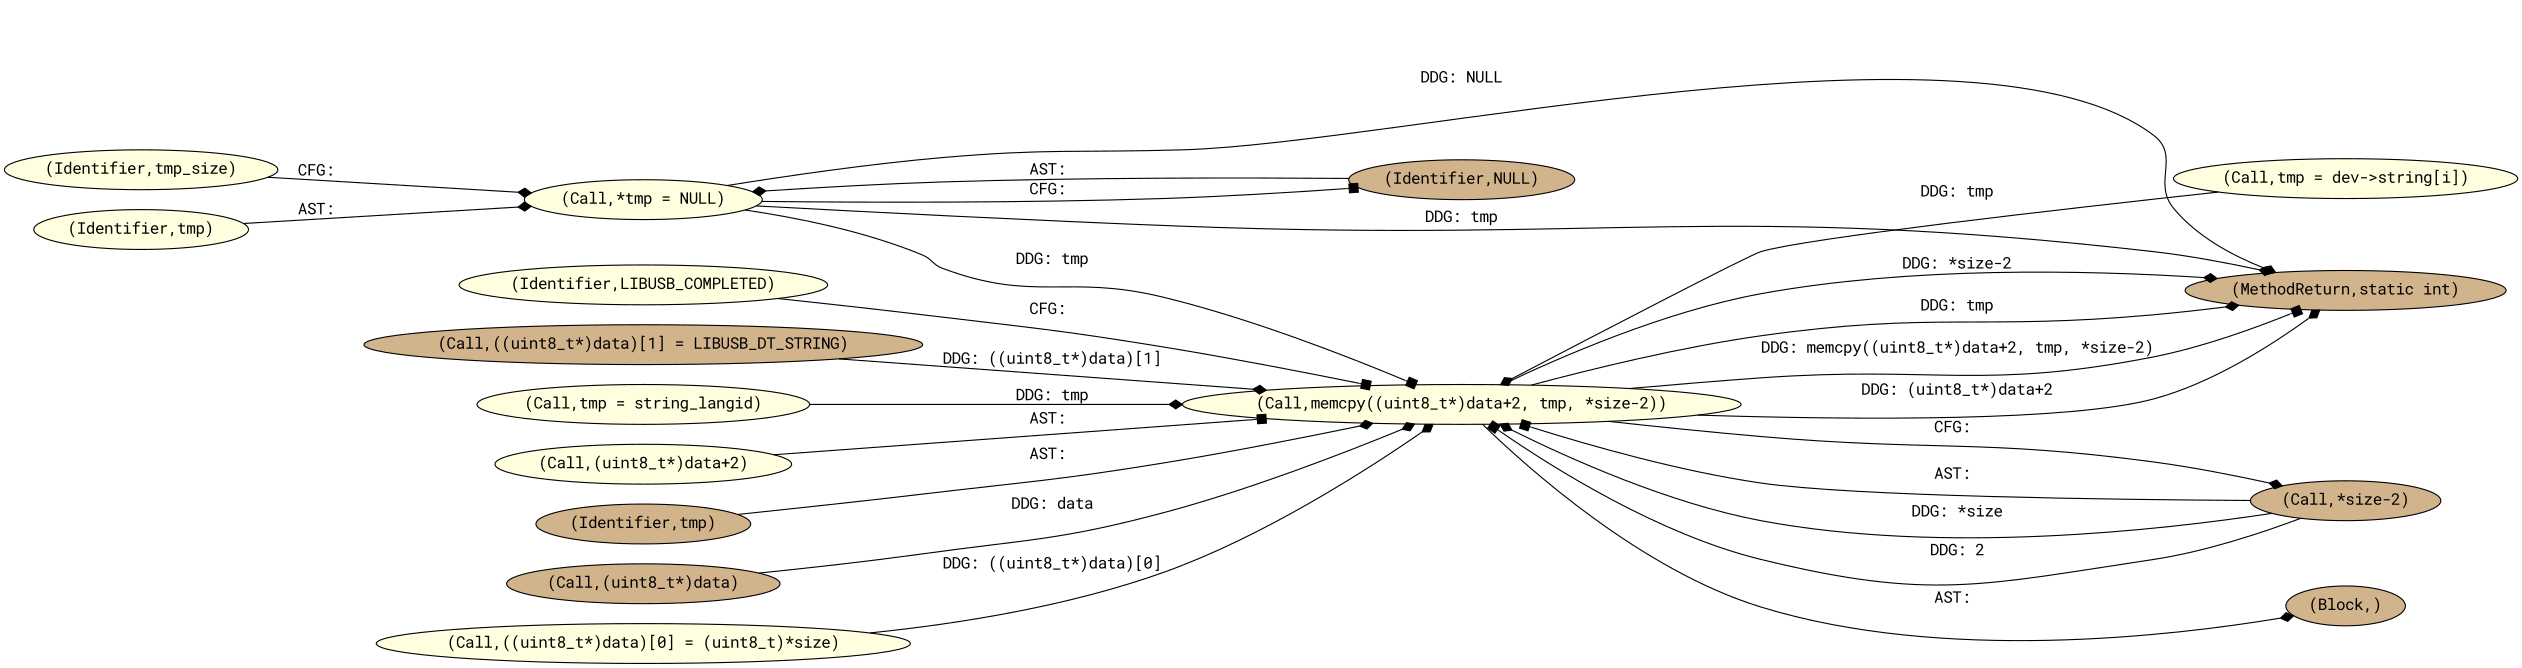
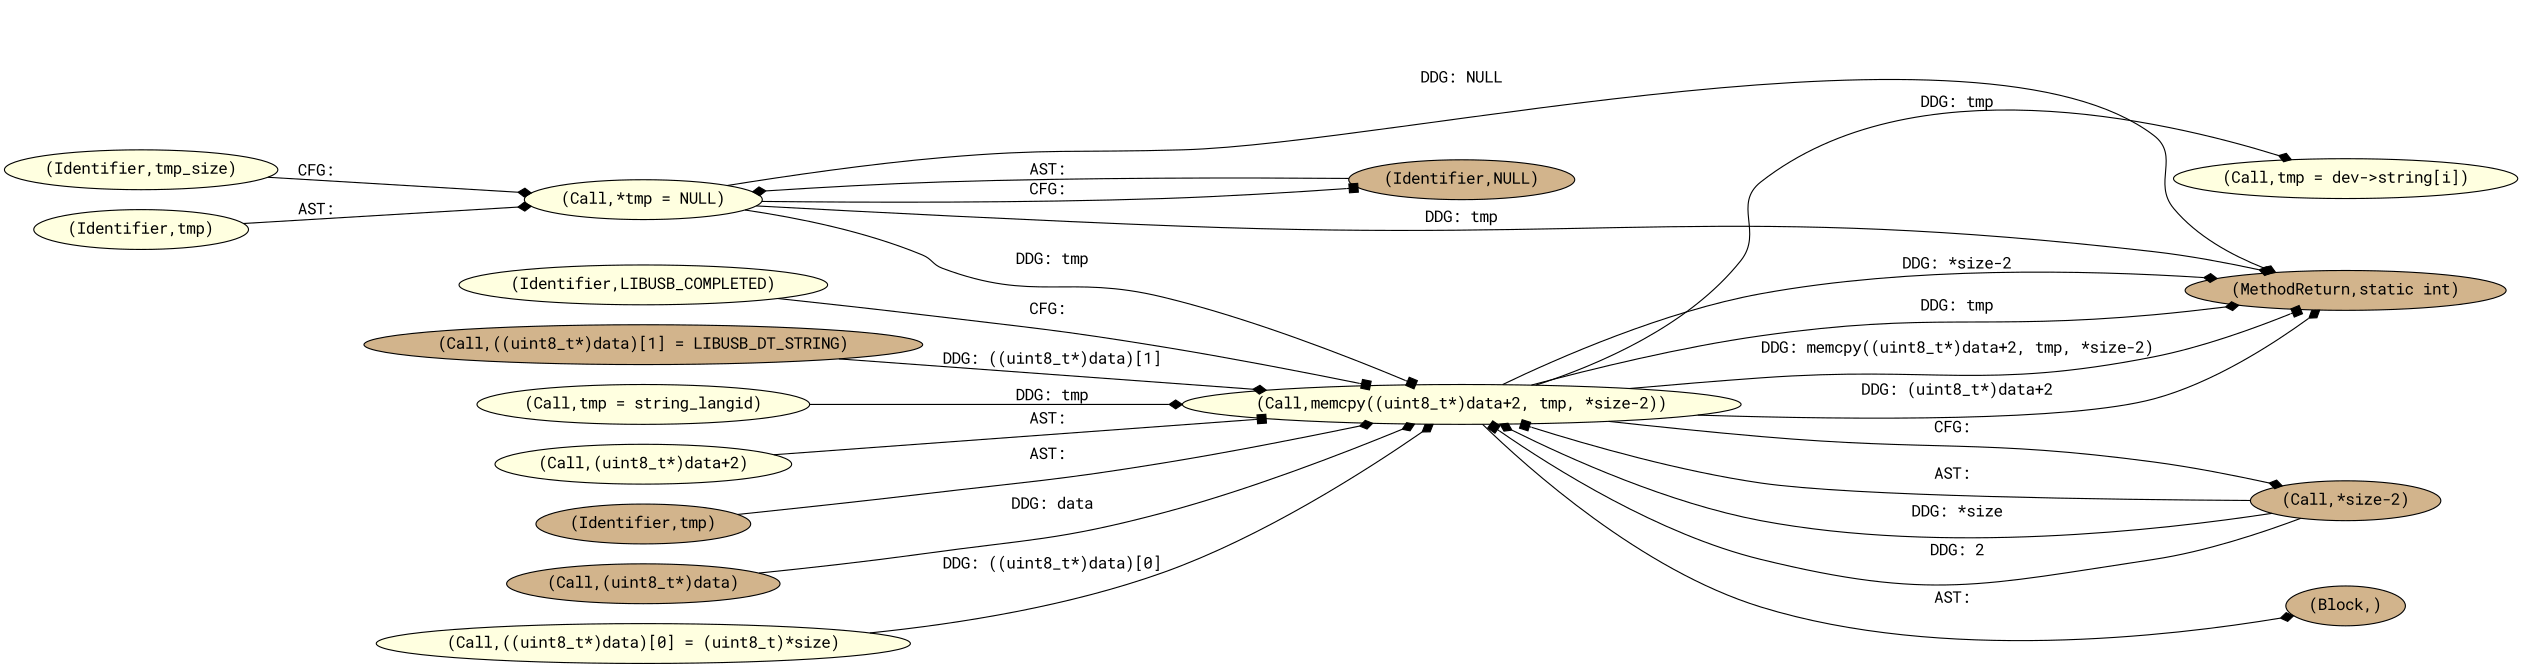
edge "(Call,tmp = dev->string[i])" -> "(Call,memcpy((uint8_t*)data+2, tmp, *size-2))": reversed
